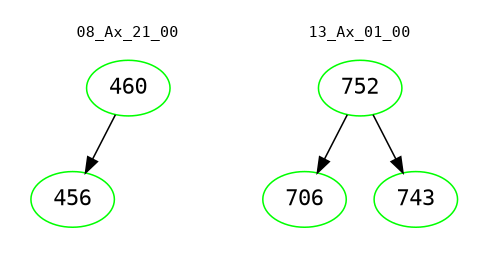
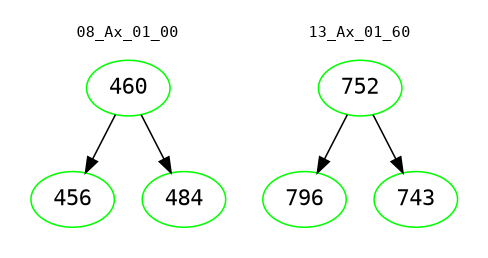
cluster "08_Ax_21_00": label "08_Ax_21_00" -> "08_Ax_01_00"
cluster "13_Ax_01_00": label "13_Ax_01_00" -> "13_Ax_01_60"
node "484": added
node "706": label "706" -> "796"
